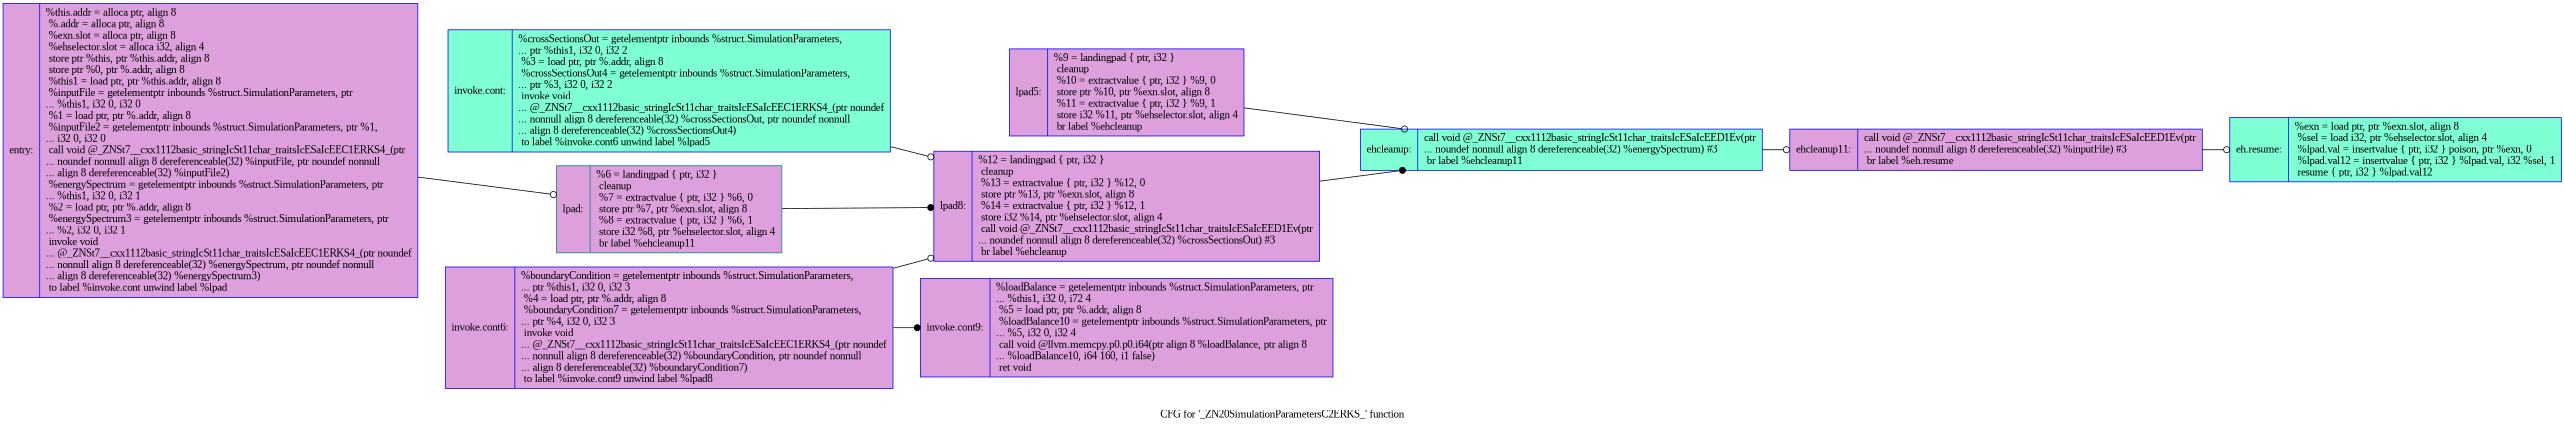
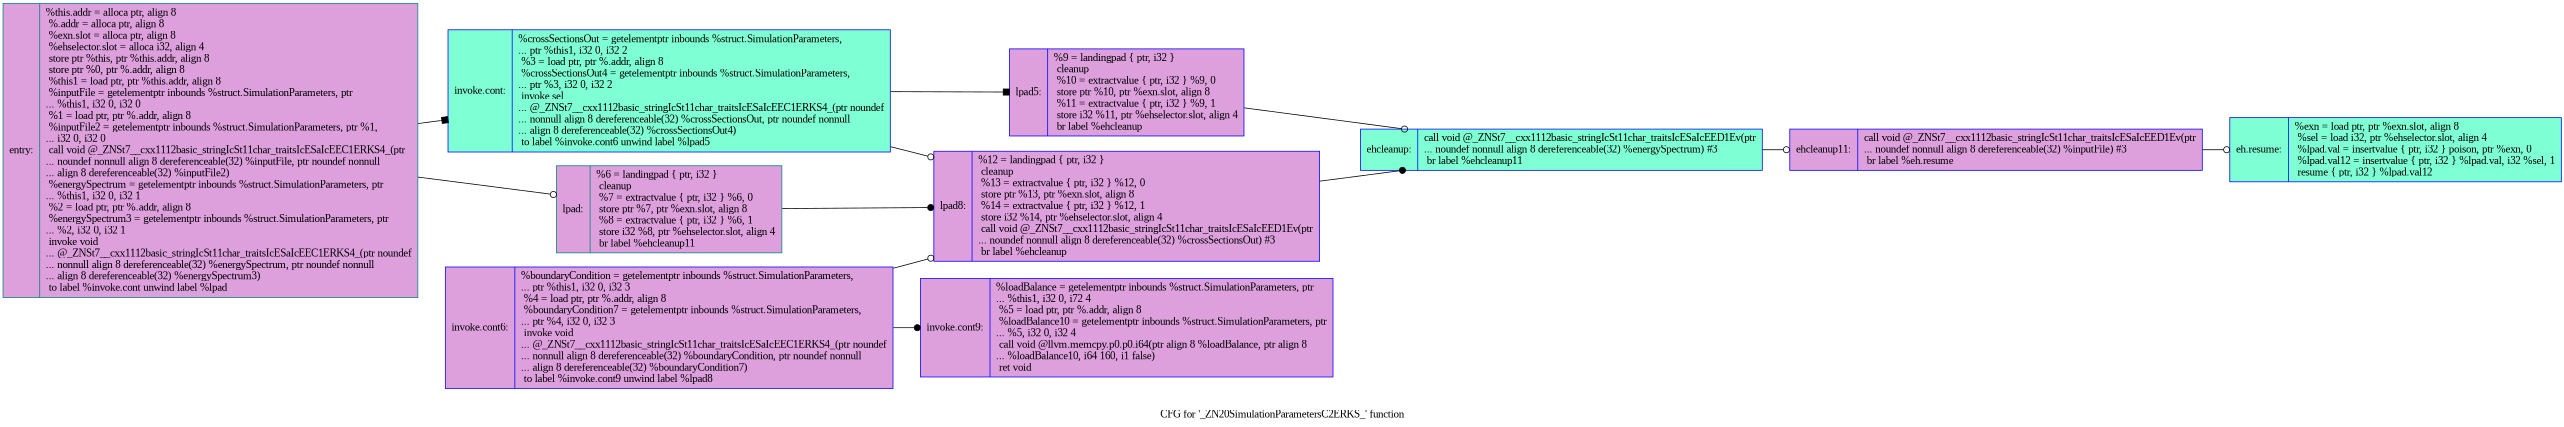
edge "invoke.cont:" -> "lpad5:": added
node "invoke.cont:": text "invoke void" -> "invoke sel"
edge "entry:" -> "invoke.cont:": added
node "entry:": color blue -> teal
